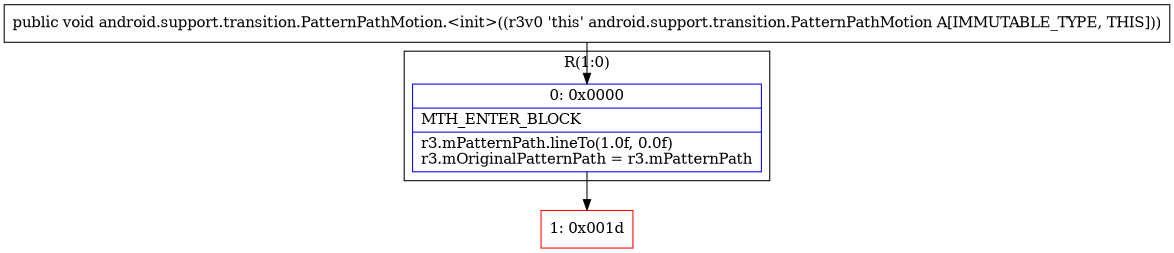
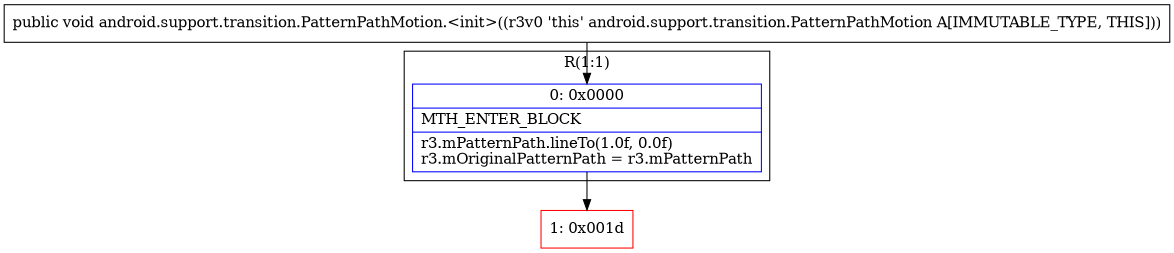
cluster "R(1:0)": label "R(1:0)" -> "R(1:1)"
